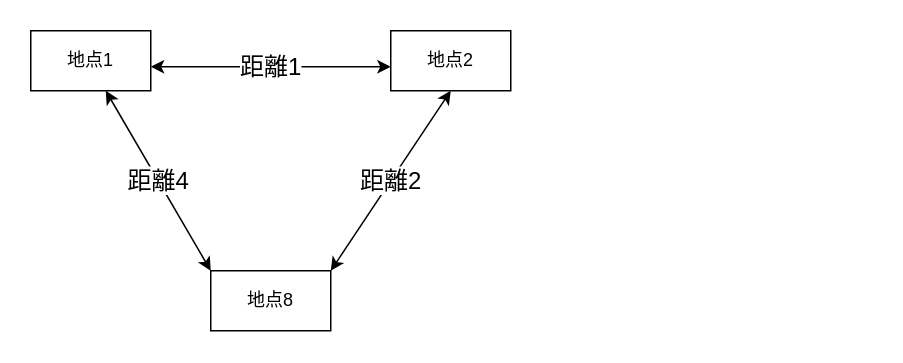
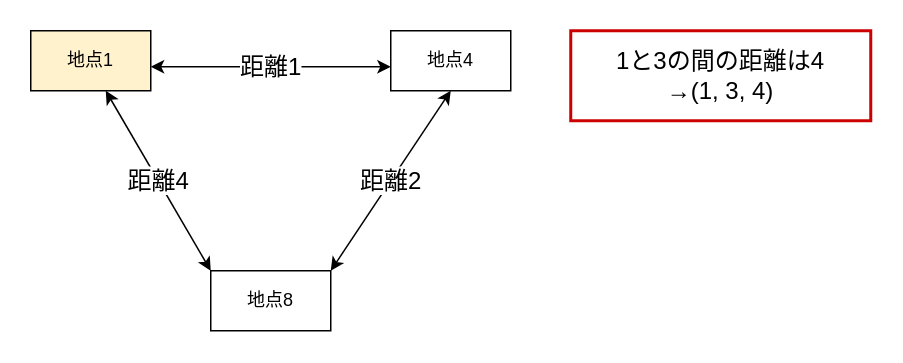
node "地点1": fillcolor #ffffff -> #fff2cc
node "地点2": label "地点2" -> "地点4"
node "1と3の間の距離は4→(1, 3, 4)": added
